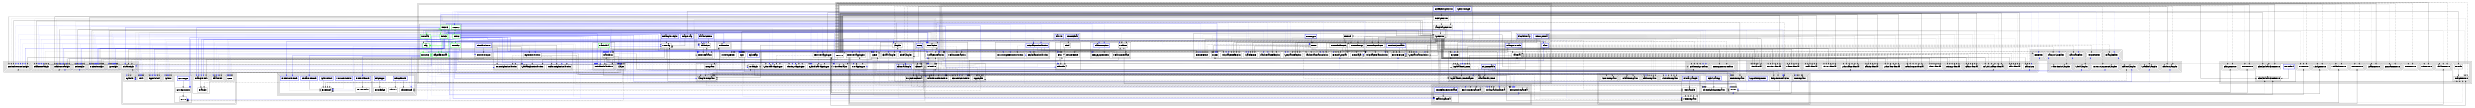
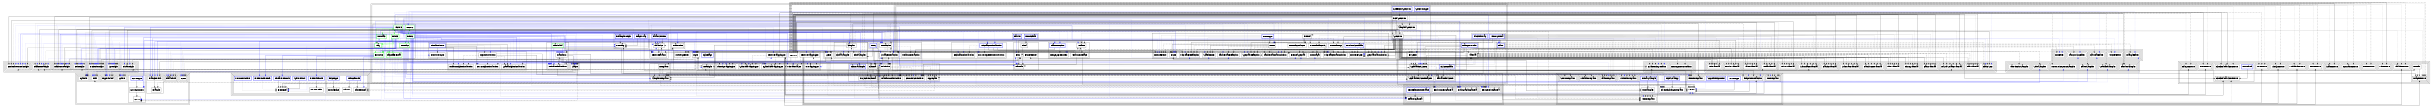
node "VertexType": added
